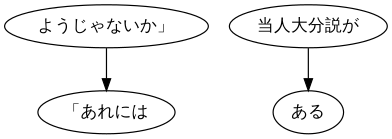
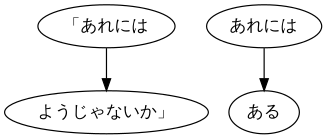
node "当人大分説が": label "当人大分説が" -> "あれには"
edge "ようじゃないか」" -> "「あれには": reversed
